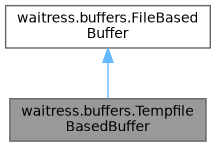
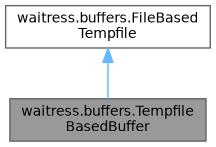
node "waitress.buffers.FileBased Buffer": label "waitress.buffers.FileBased Buffer" -> "waitress.buffers.FileBased Tempfile"
